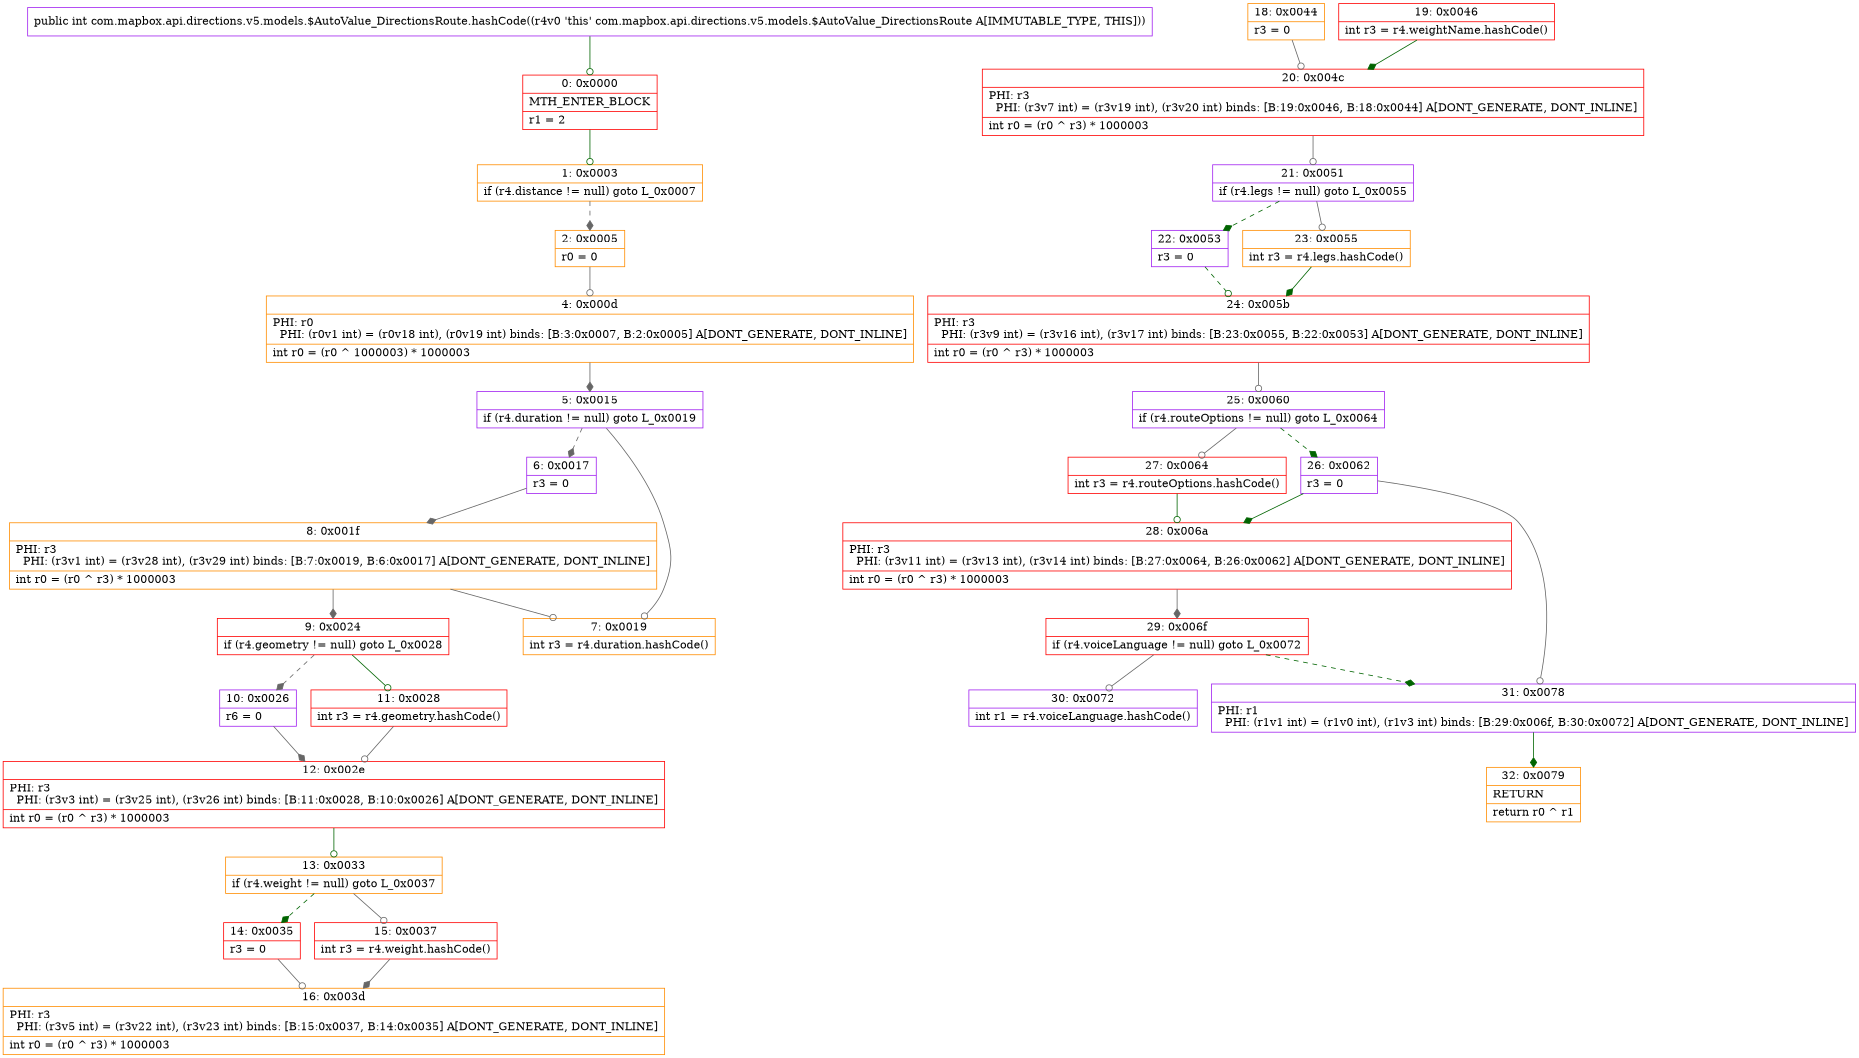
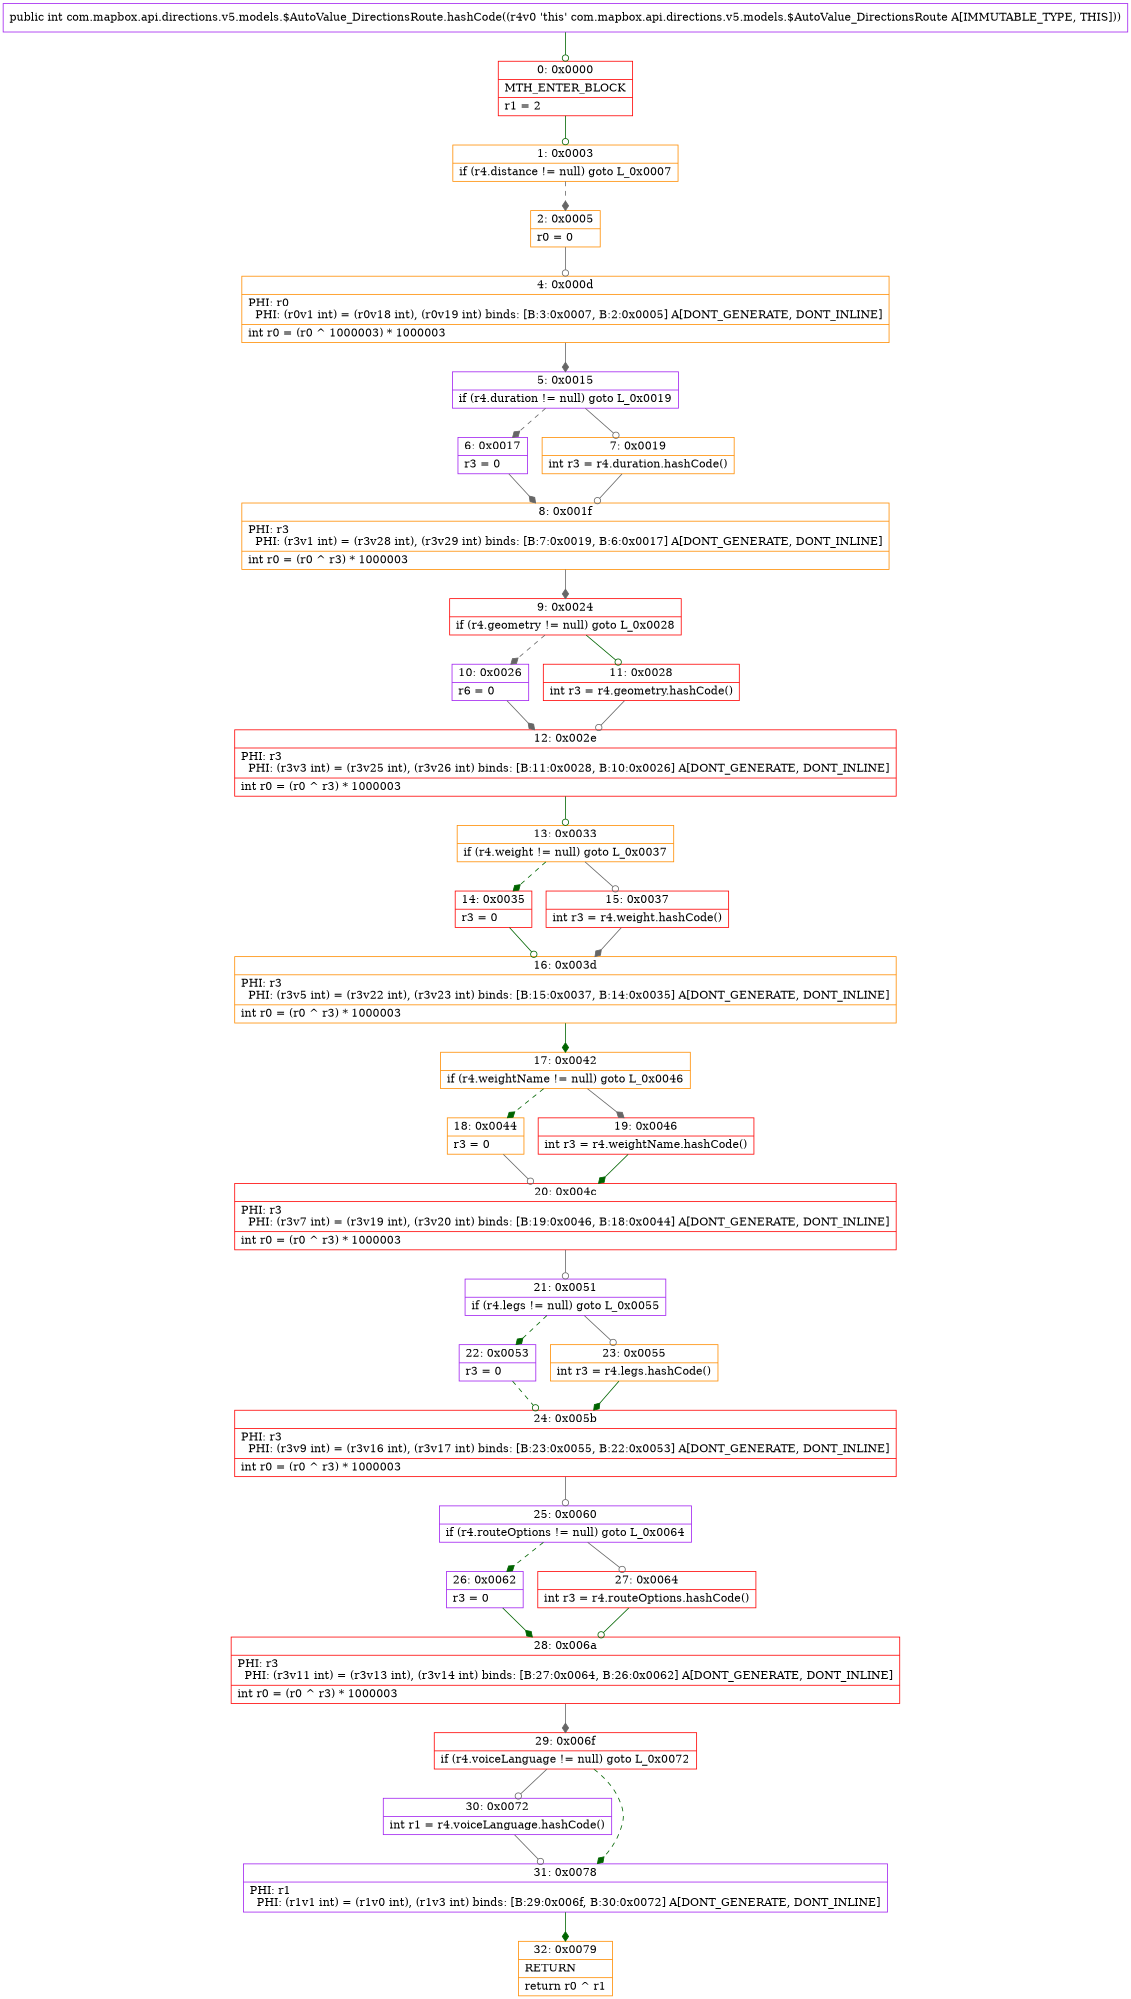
edge "26: 0x0062" -> "31: 0x0078": now "30: 0x0072" -> "31: 0x0078"
edge "8: 0x001f" -> "7: 0x0019": reversed
edge "14: 0x0035" -> "16: 0x003d": color gray40 -> darkgreen
node "17: 0x0042": added
